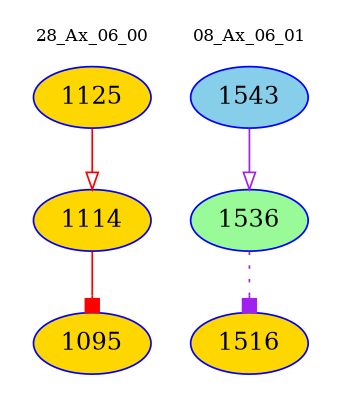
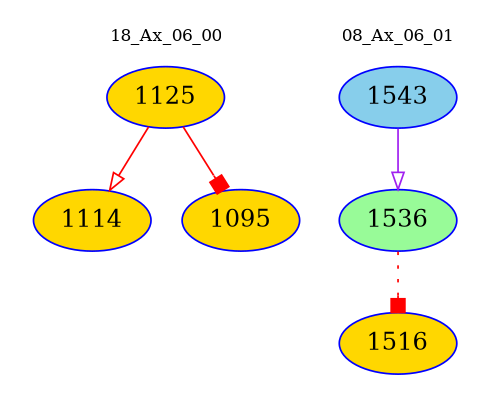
cluster "28_Ax_06_00": label "28_Ax_06_00" -> "18_Ax_06_00"
edge "1114" -> "1095": now "1125" -> "1095"
edge "1536" -> "1516": color purple -> red
